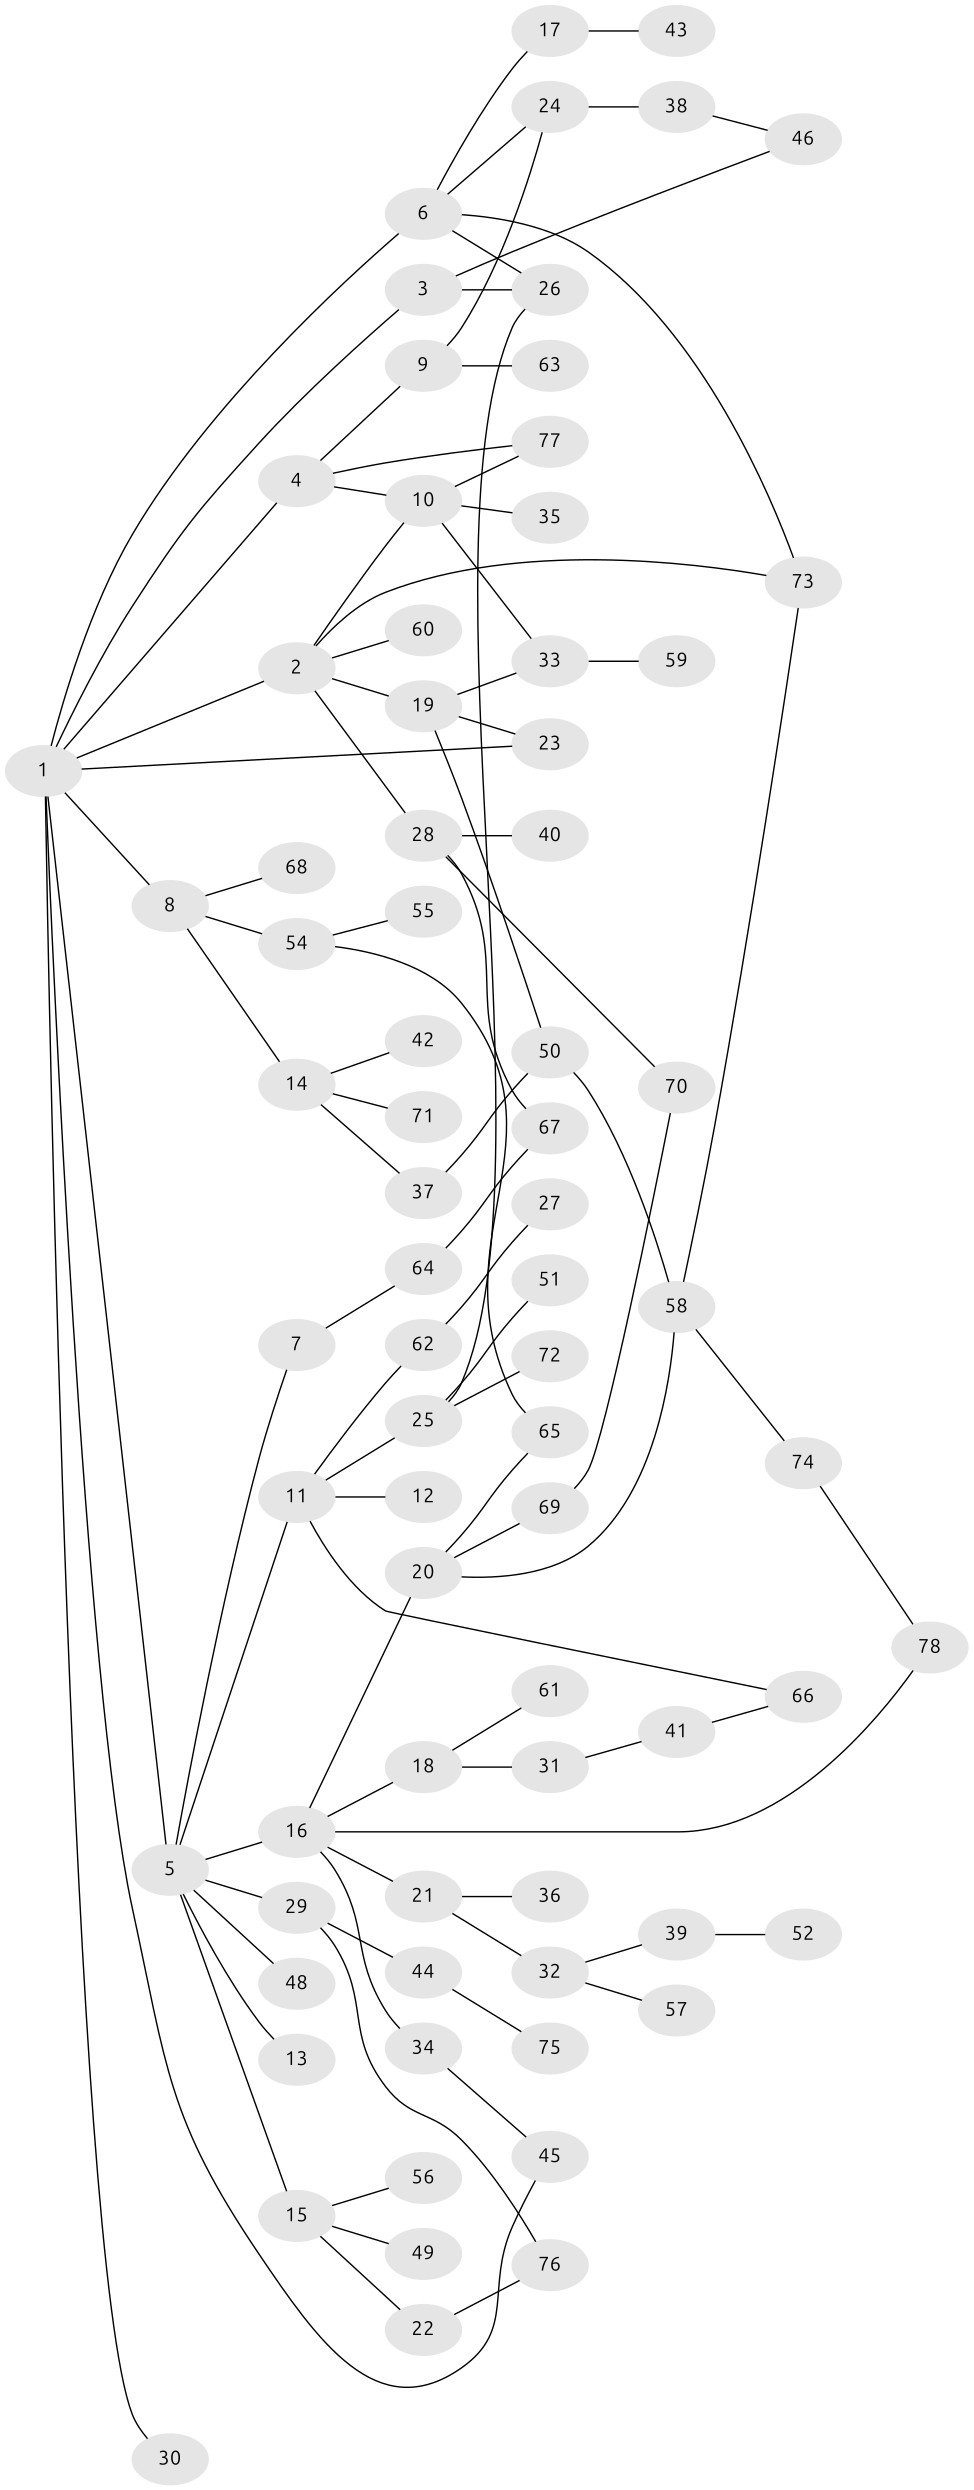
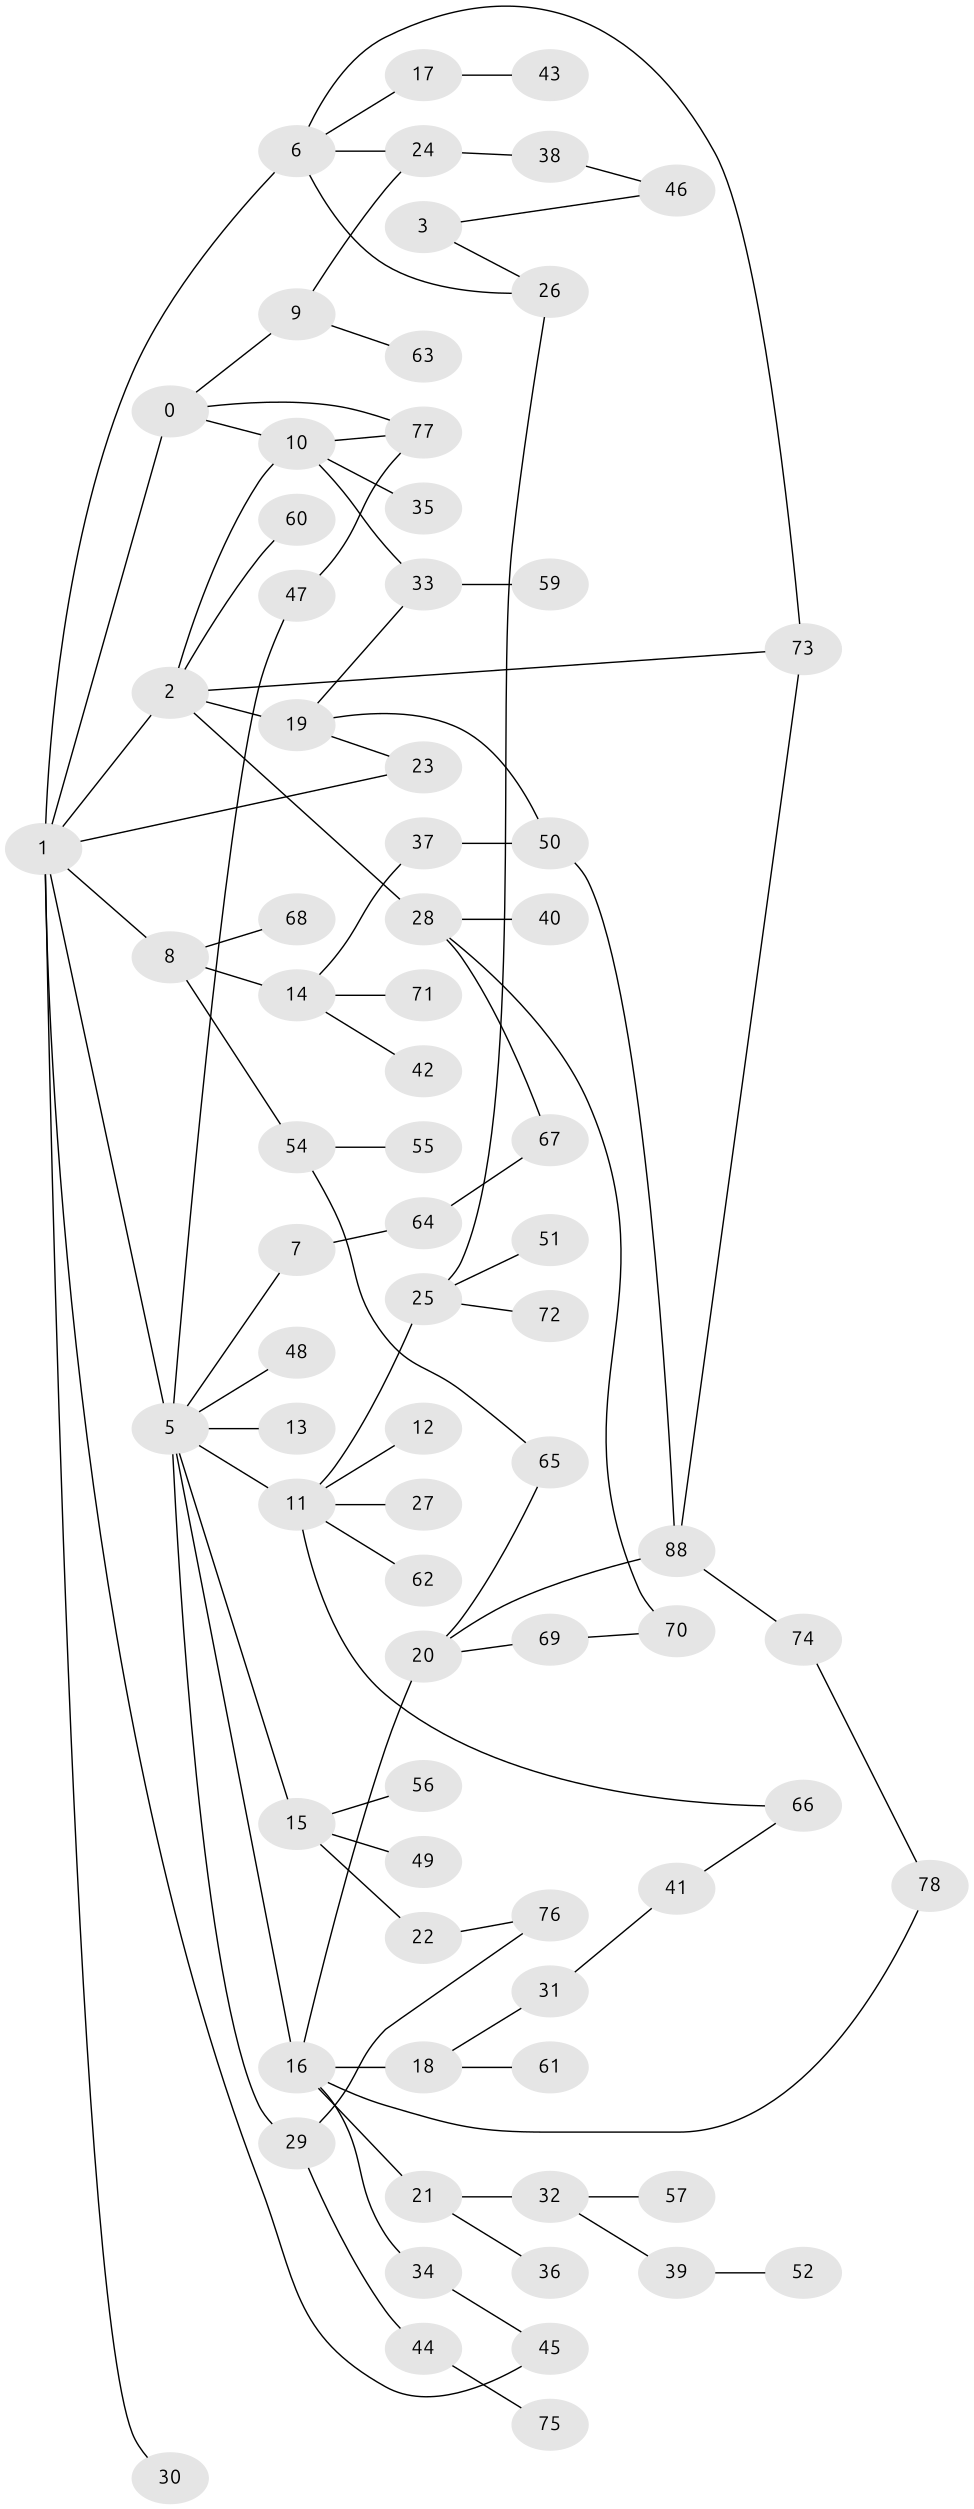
node "4": label "4" -> "0"
edge "3" -- "1": removed
node "47": added
edge "27" -- "62": now "27" -- "11"
node "58": label "58" -> "88"
